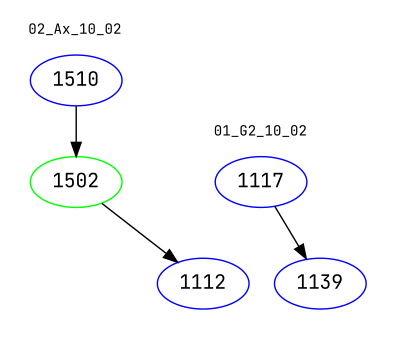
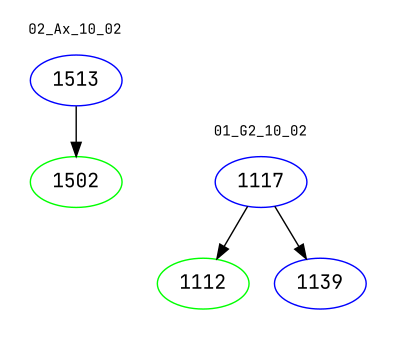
node "1510": label "1510" -> "1513"
edge "1502" -> "1112": now "1117" -> "1112"
node "1112": color blue -> green
